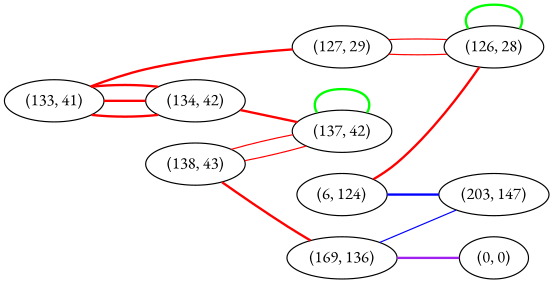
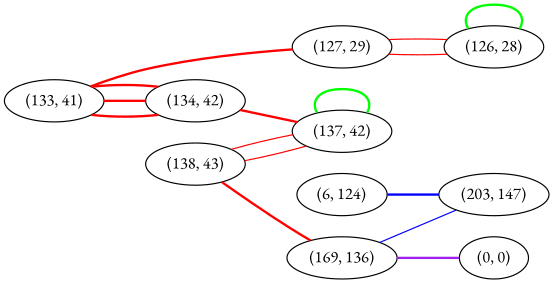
edge "(126, 28)" -- "(6, 124)": removed
